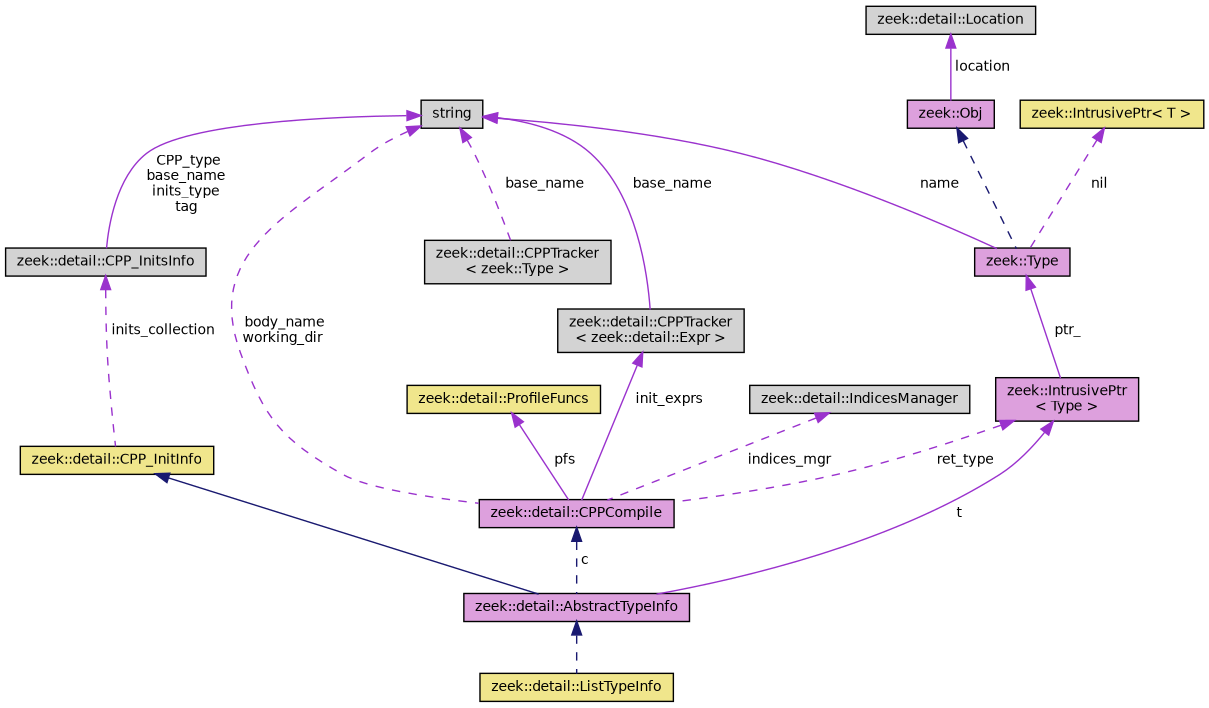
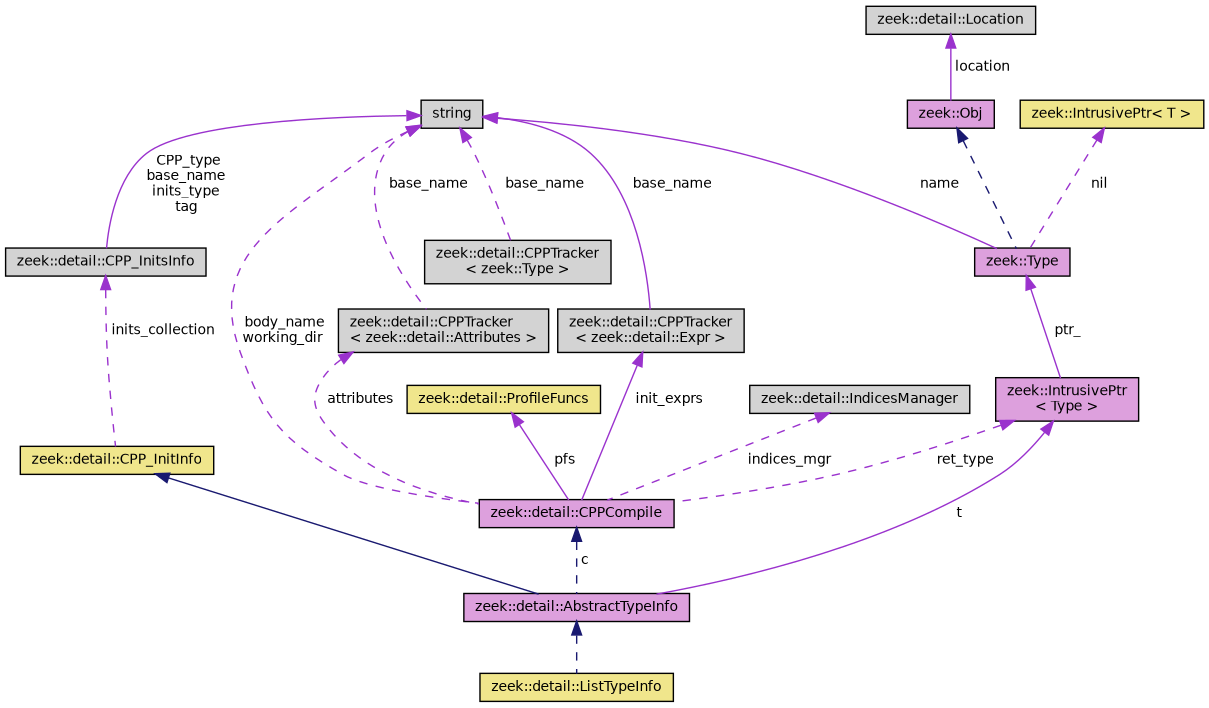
node "zeek::detail::CPPTracker < zeek::detail::Attributes >": added
